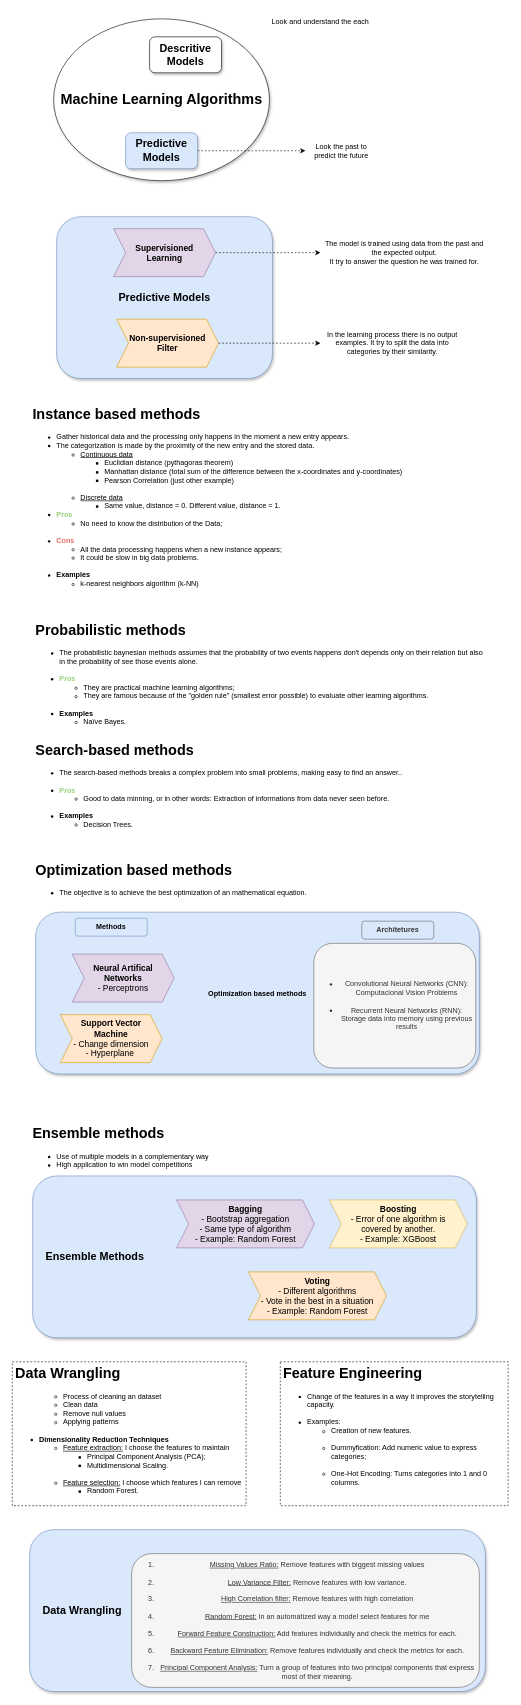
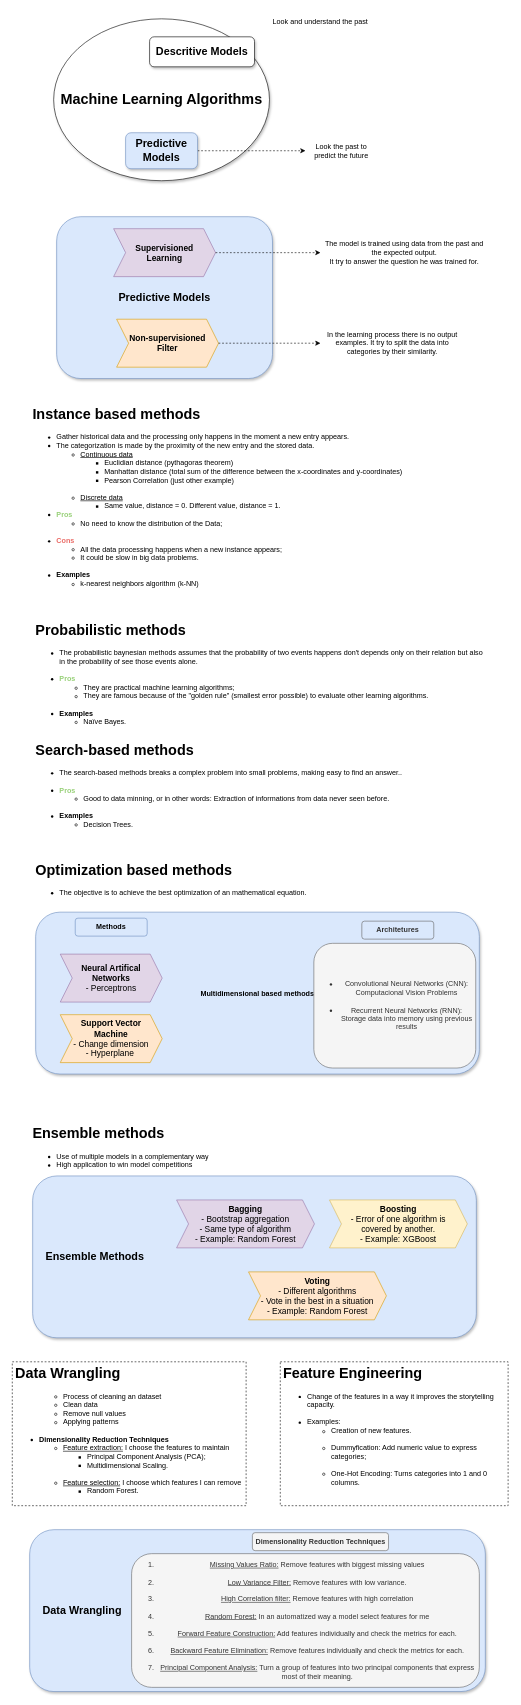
node "Look and understand the each": label "Look and understand the each" -> "Look and understand the past"
node "Descritive Models": size 72x36 -> 105x30
node "Neural Artifical Networks - Perceptrons": moved (123, 978) -> (111, 978)
node "Optimization based methods": label "Optimization based methods" -> "Multidimensional based methods"
node "Dimensionality Reduction Techniques": added
